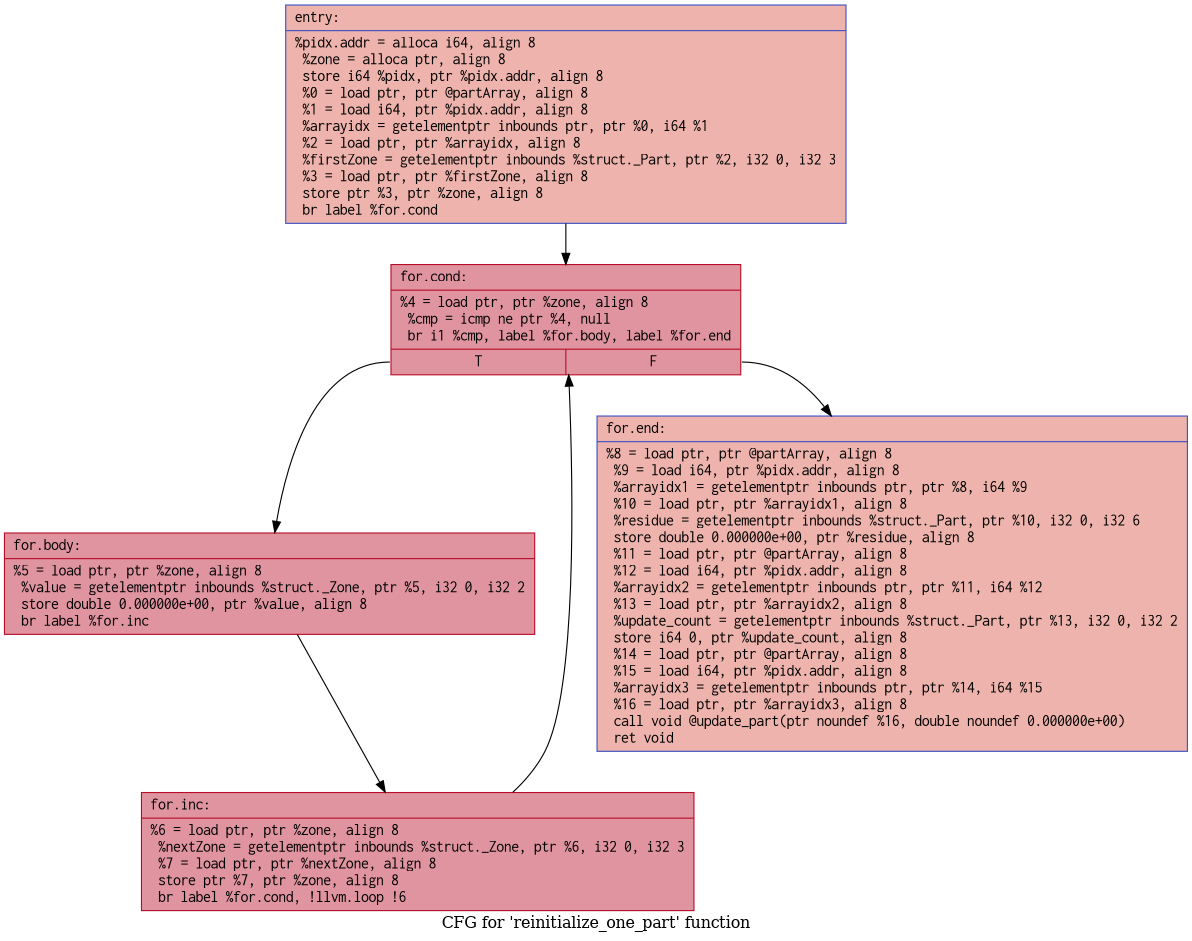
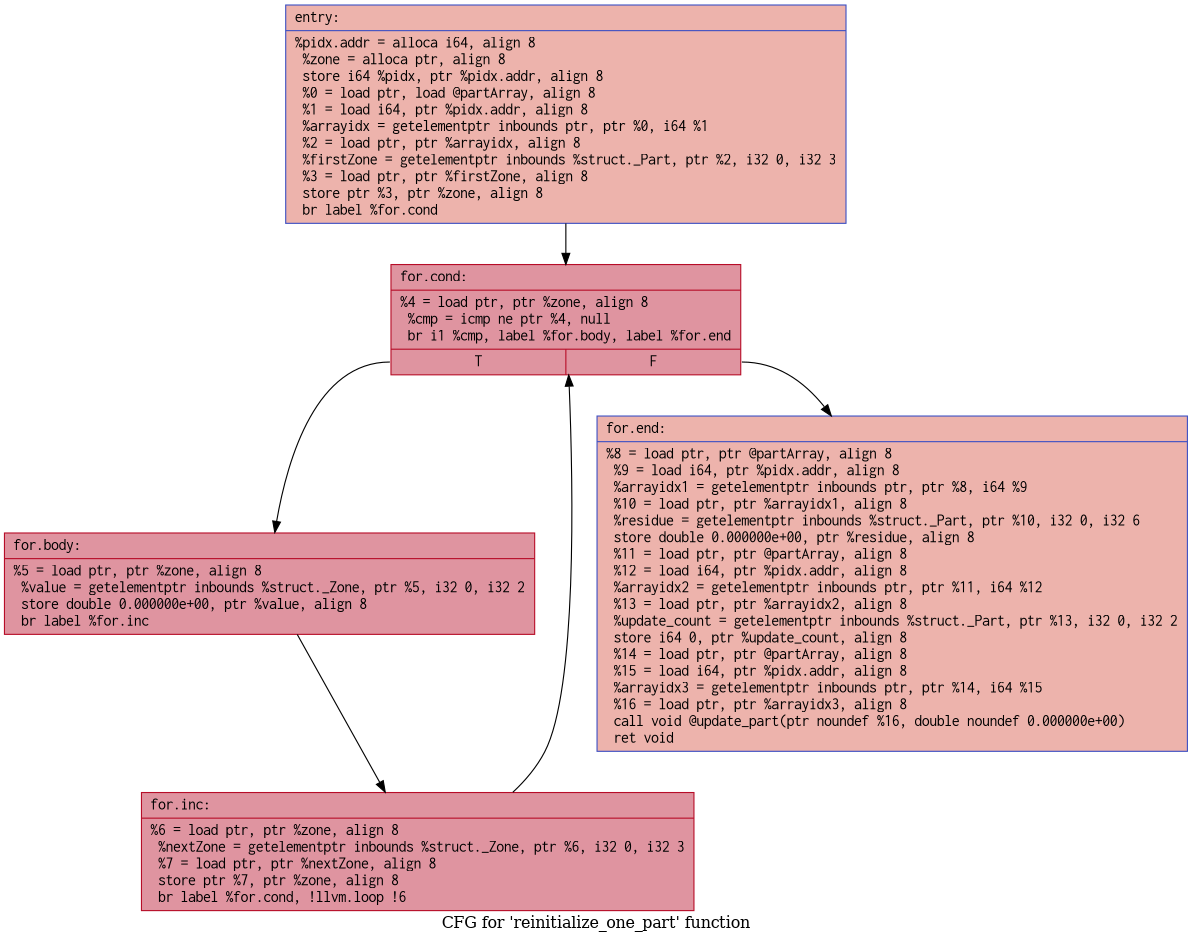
node "entry:": text "%0 = load ptr, ptr @partArray, align 8" -> "%0 = load ptr, load @partArray, align 8"
